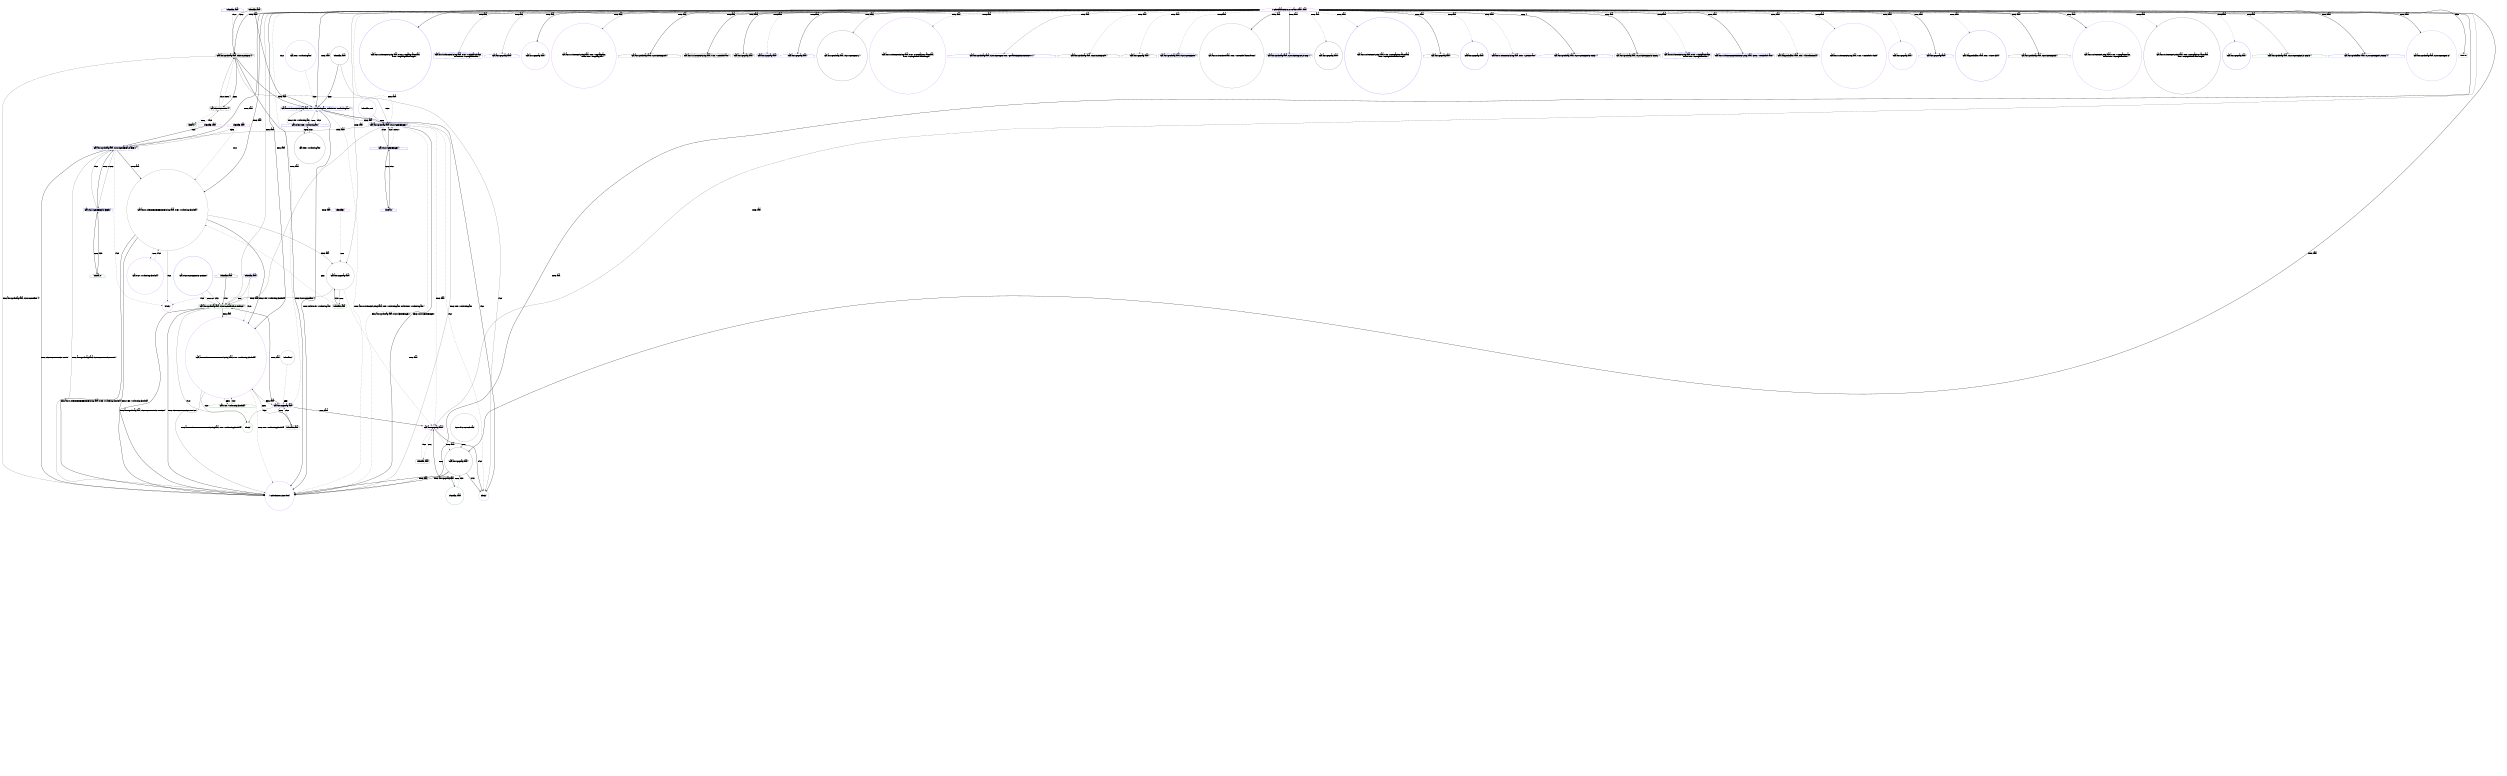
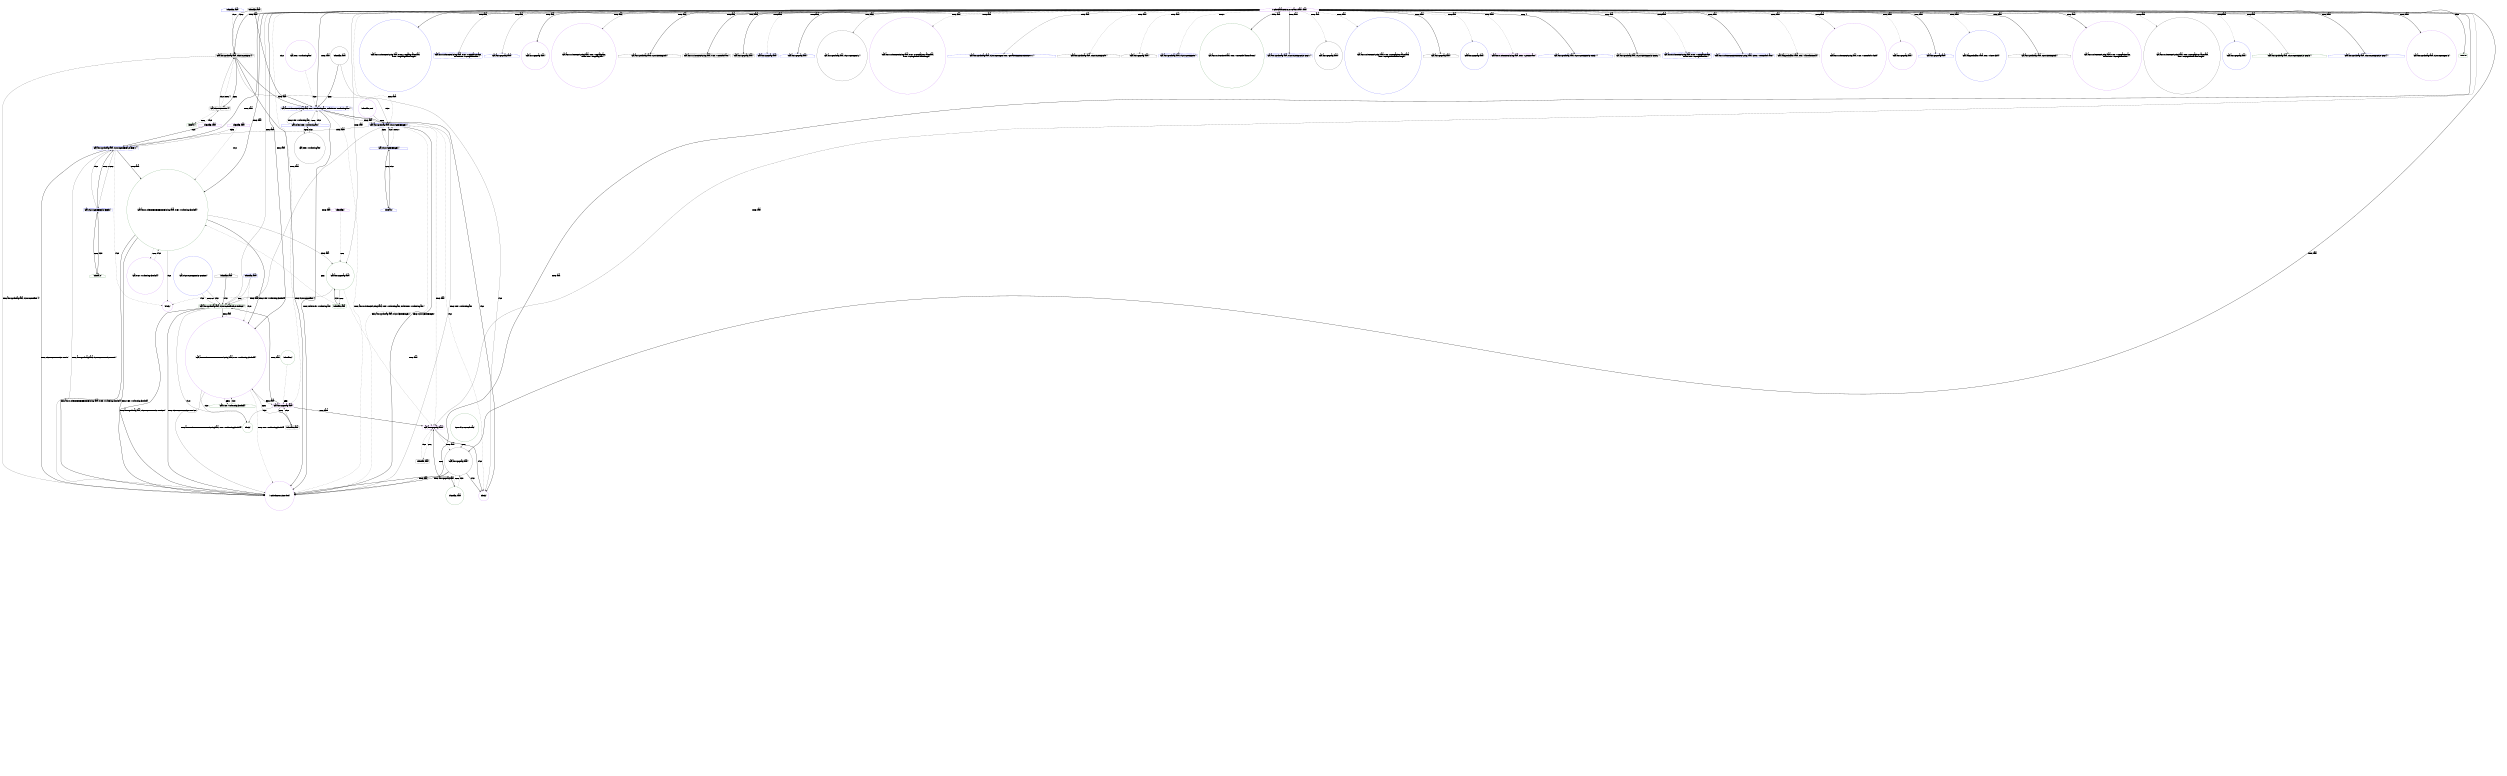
edge "(MethodParameterIn,struct asn1_data *data)" -> "(Call,asn1_push_tag(data, ASN1_CONTEXT(3)))": reversed
edge "(MethodParameterIn,struct asn1_data *data)" -> "(Call,asn1_push_tag(data, ASN1_CONTEXT(8)))": label "DDG: data" -> "DDG: 0"
node "(Call,asn1_push_tag(data, ASN1_CONTEXT_SIMPLE(1)))": label "(Call,asn1_push_tag(data, ASN1_CONTEXT_SIMPLE(1)))" -> "(Call,attr1_push_tag(data, ASN1_CONTEXT_SIMPLE(1)))"
node "(Call,asn1_push_filter(data, ASN1_CONTEXT_SIMPLE(4)))": label "(Call,asn1_push_filter(data, ASN1_CONTEXT_SIMPLE(4)))" -> "(Call,asn1_push_tag(data, ASN1_CONTEXT_SIMPLE(4)))"
edge "(Call,asn1_push_tag(data, ASN1_SEQUENCE(0)))" -> "(Call,ASN1_SEQUENCE(0))": label "ASN: " -> "CFG: "
